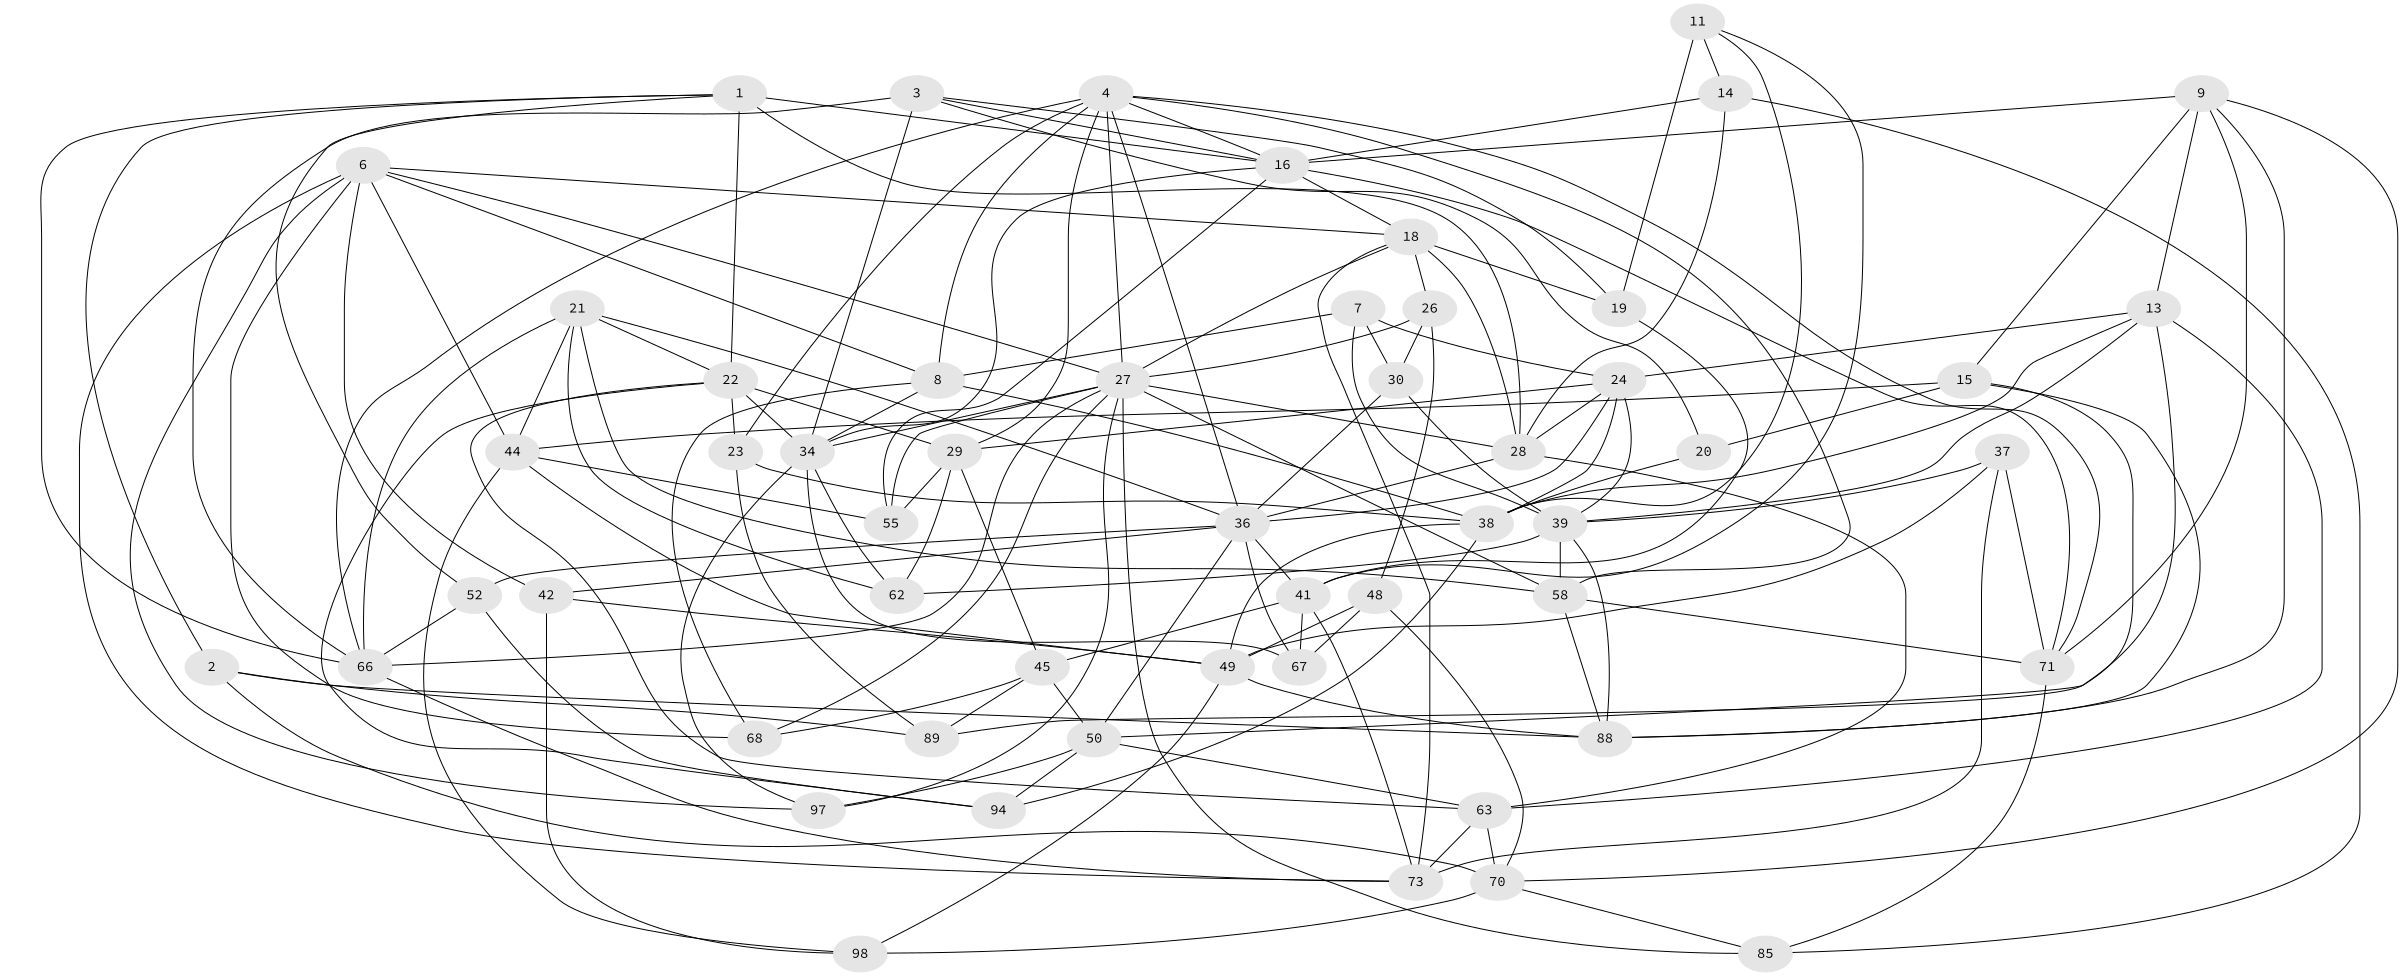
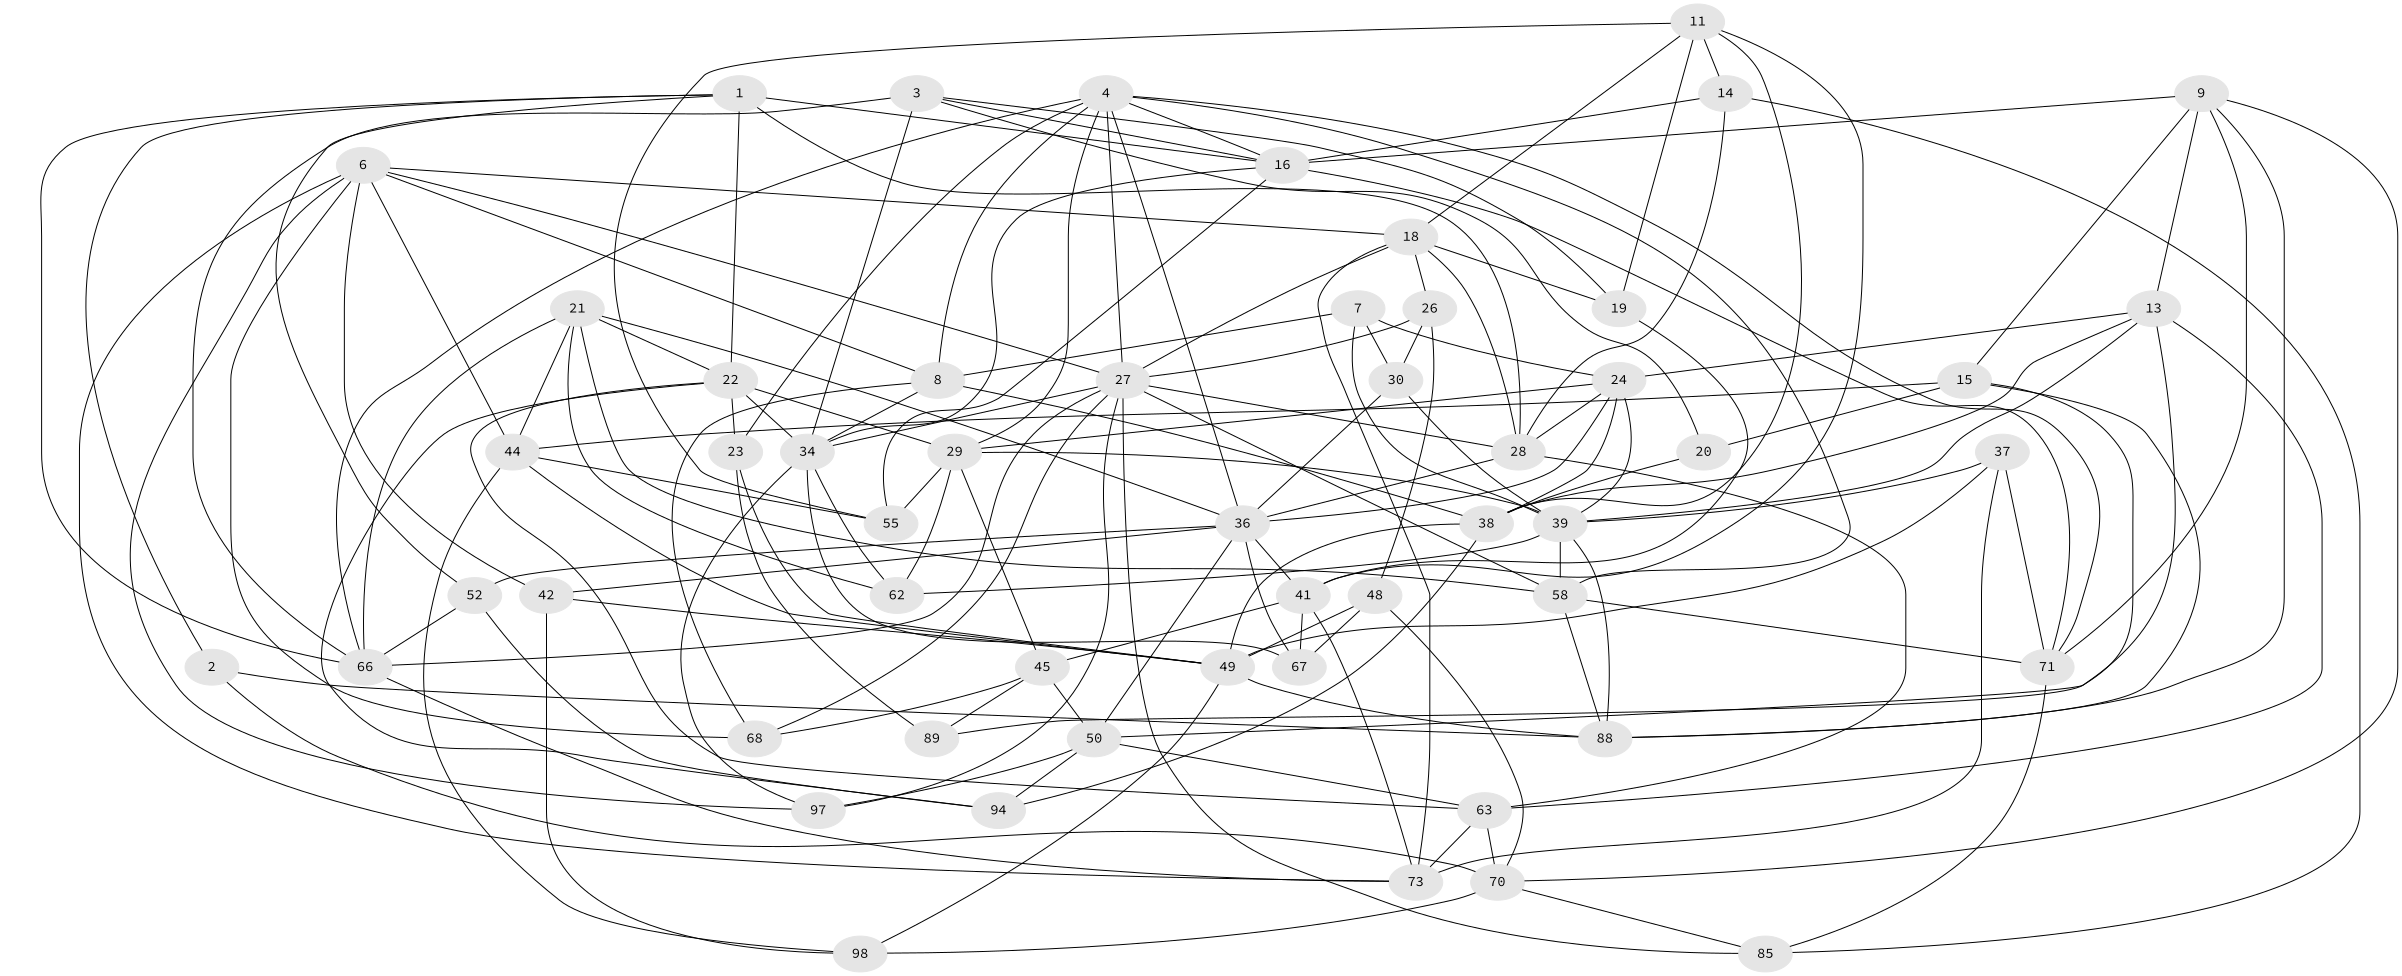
edge "16" -- "18": now "11" -- "18"
edge "27" -- "55": now "11" -- "55"
edge "29" -- "39": added
edge "23" -- "38": now "23" -- "49"
edge "2" -- "89": removed
